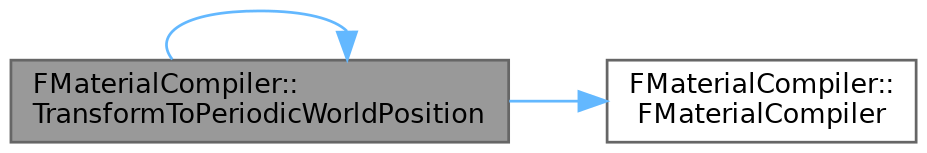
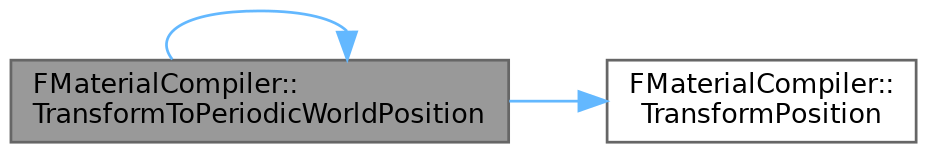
node "FMaterialCompiler:: FMaterialCompiler": label "FMaterialCompiler:: FMaterialCompiler" -> "FMaterialCompiler:: TransformPosition"
